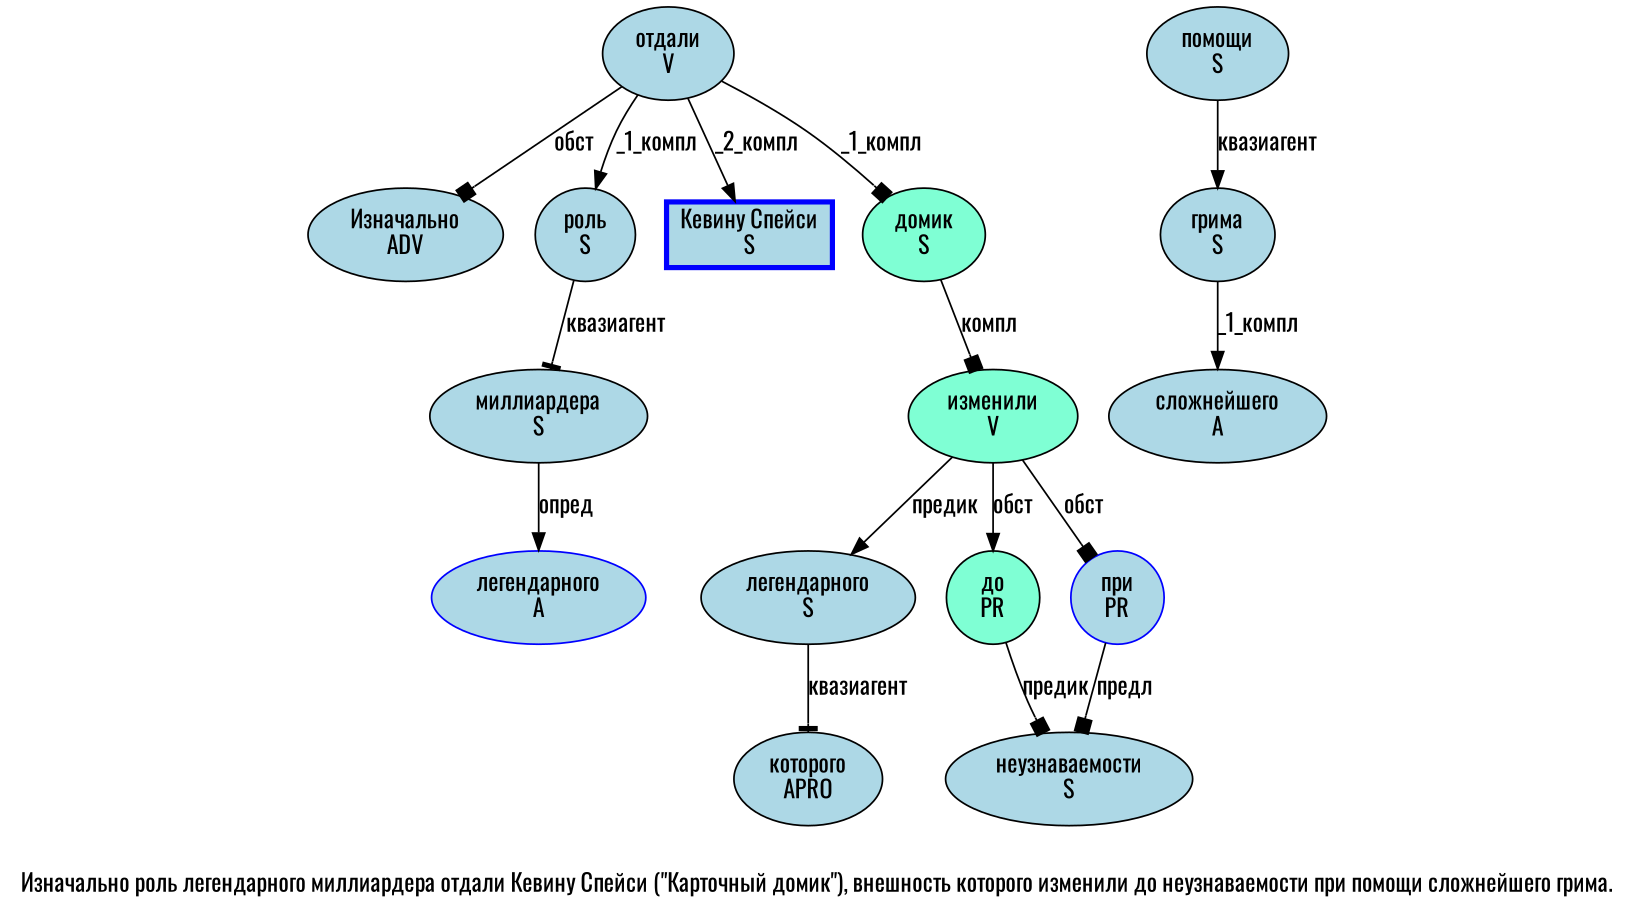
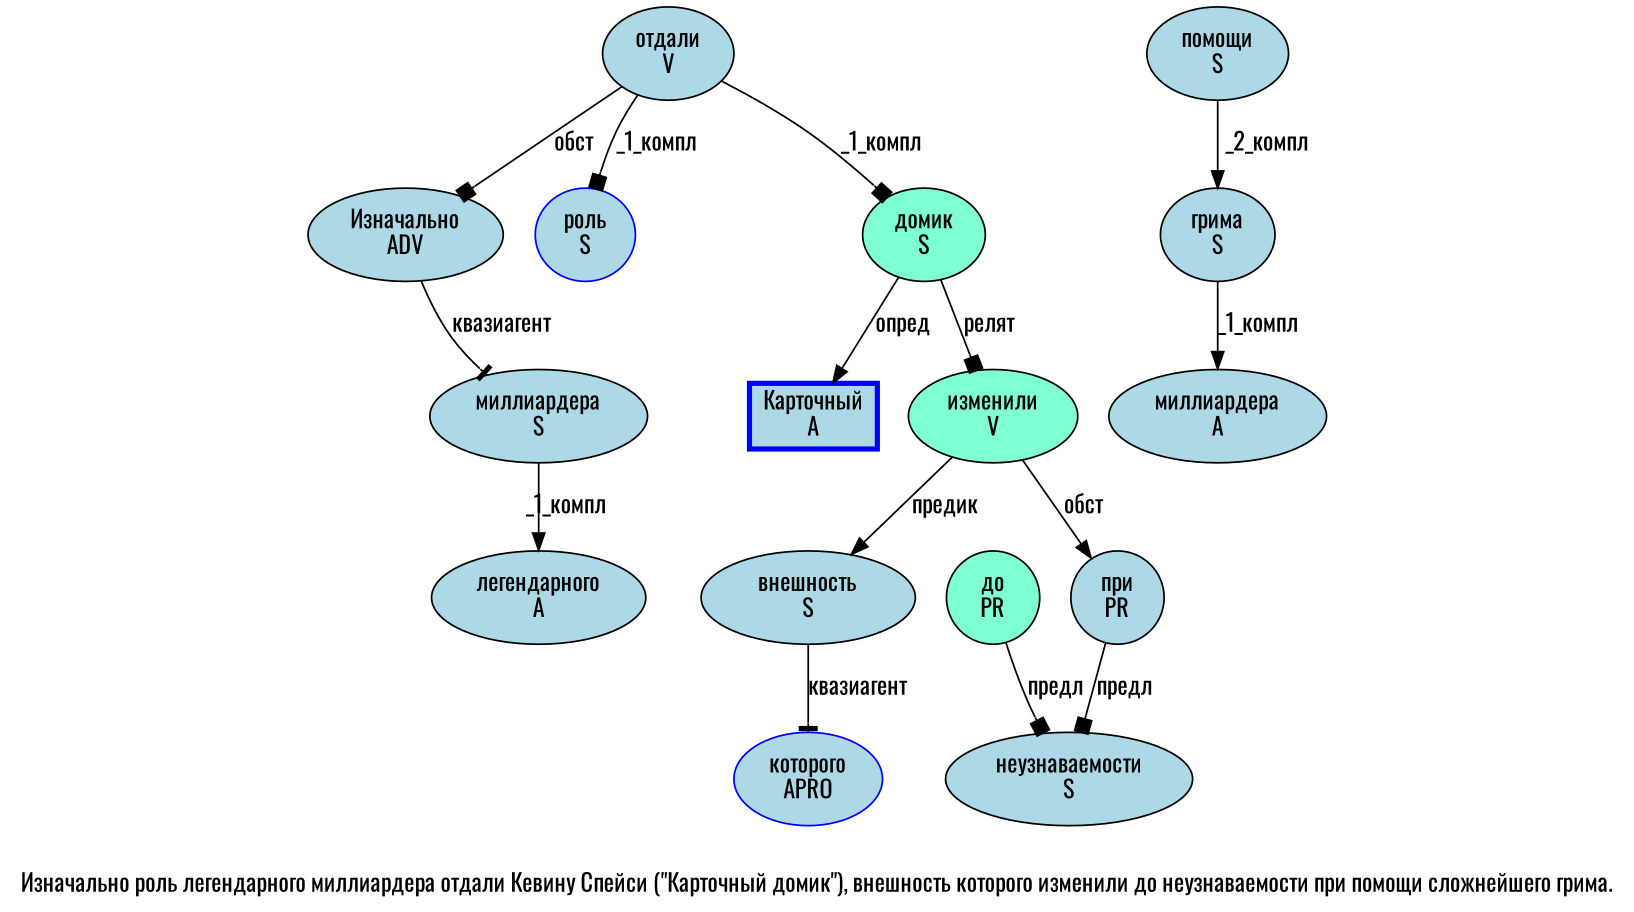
edge "отдали V" -> "роль S": arrowhead normal -> box
edge "помощи S" -> "грима S": label "квазиагент" -> "_2_компл"
node "роль S": color black -> blue
node "Кевину Спейси S": removed
edge "роль S" -> "миллиардера S": now "Изначально ADV" -> "миллиардера S"
edge "домик S" -> "изменили V": label "компл" -> "релят"
node "Карточный A": added
node "сложнейшего A": label "сложнейшего A" -> "миллиардера A"
edge "изменили V" -> "до PR": removed, label "обст"
edge "изменили V" -> "при PR": arrowhead box -> normal
edge "миллиардера S" -> "легендарного A": label "опред" -> "_1_компл"
node "легендарного A": color blue -> black
node "легендарного S": label "легендарного S" -> "внешность S"
node "при PR": color blue -> black
edge "до PR" -> "неузнаваемости S": label "предик" -> "предл"
node "которого APRO": color black -> blue
